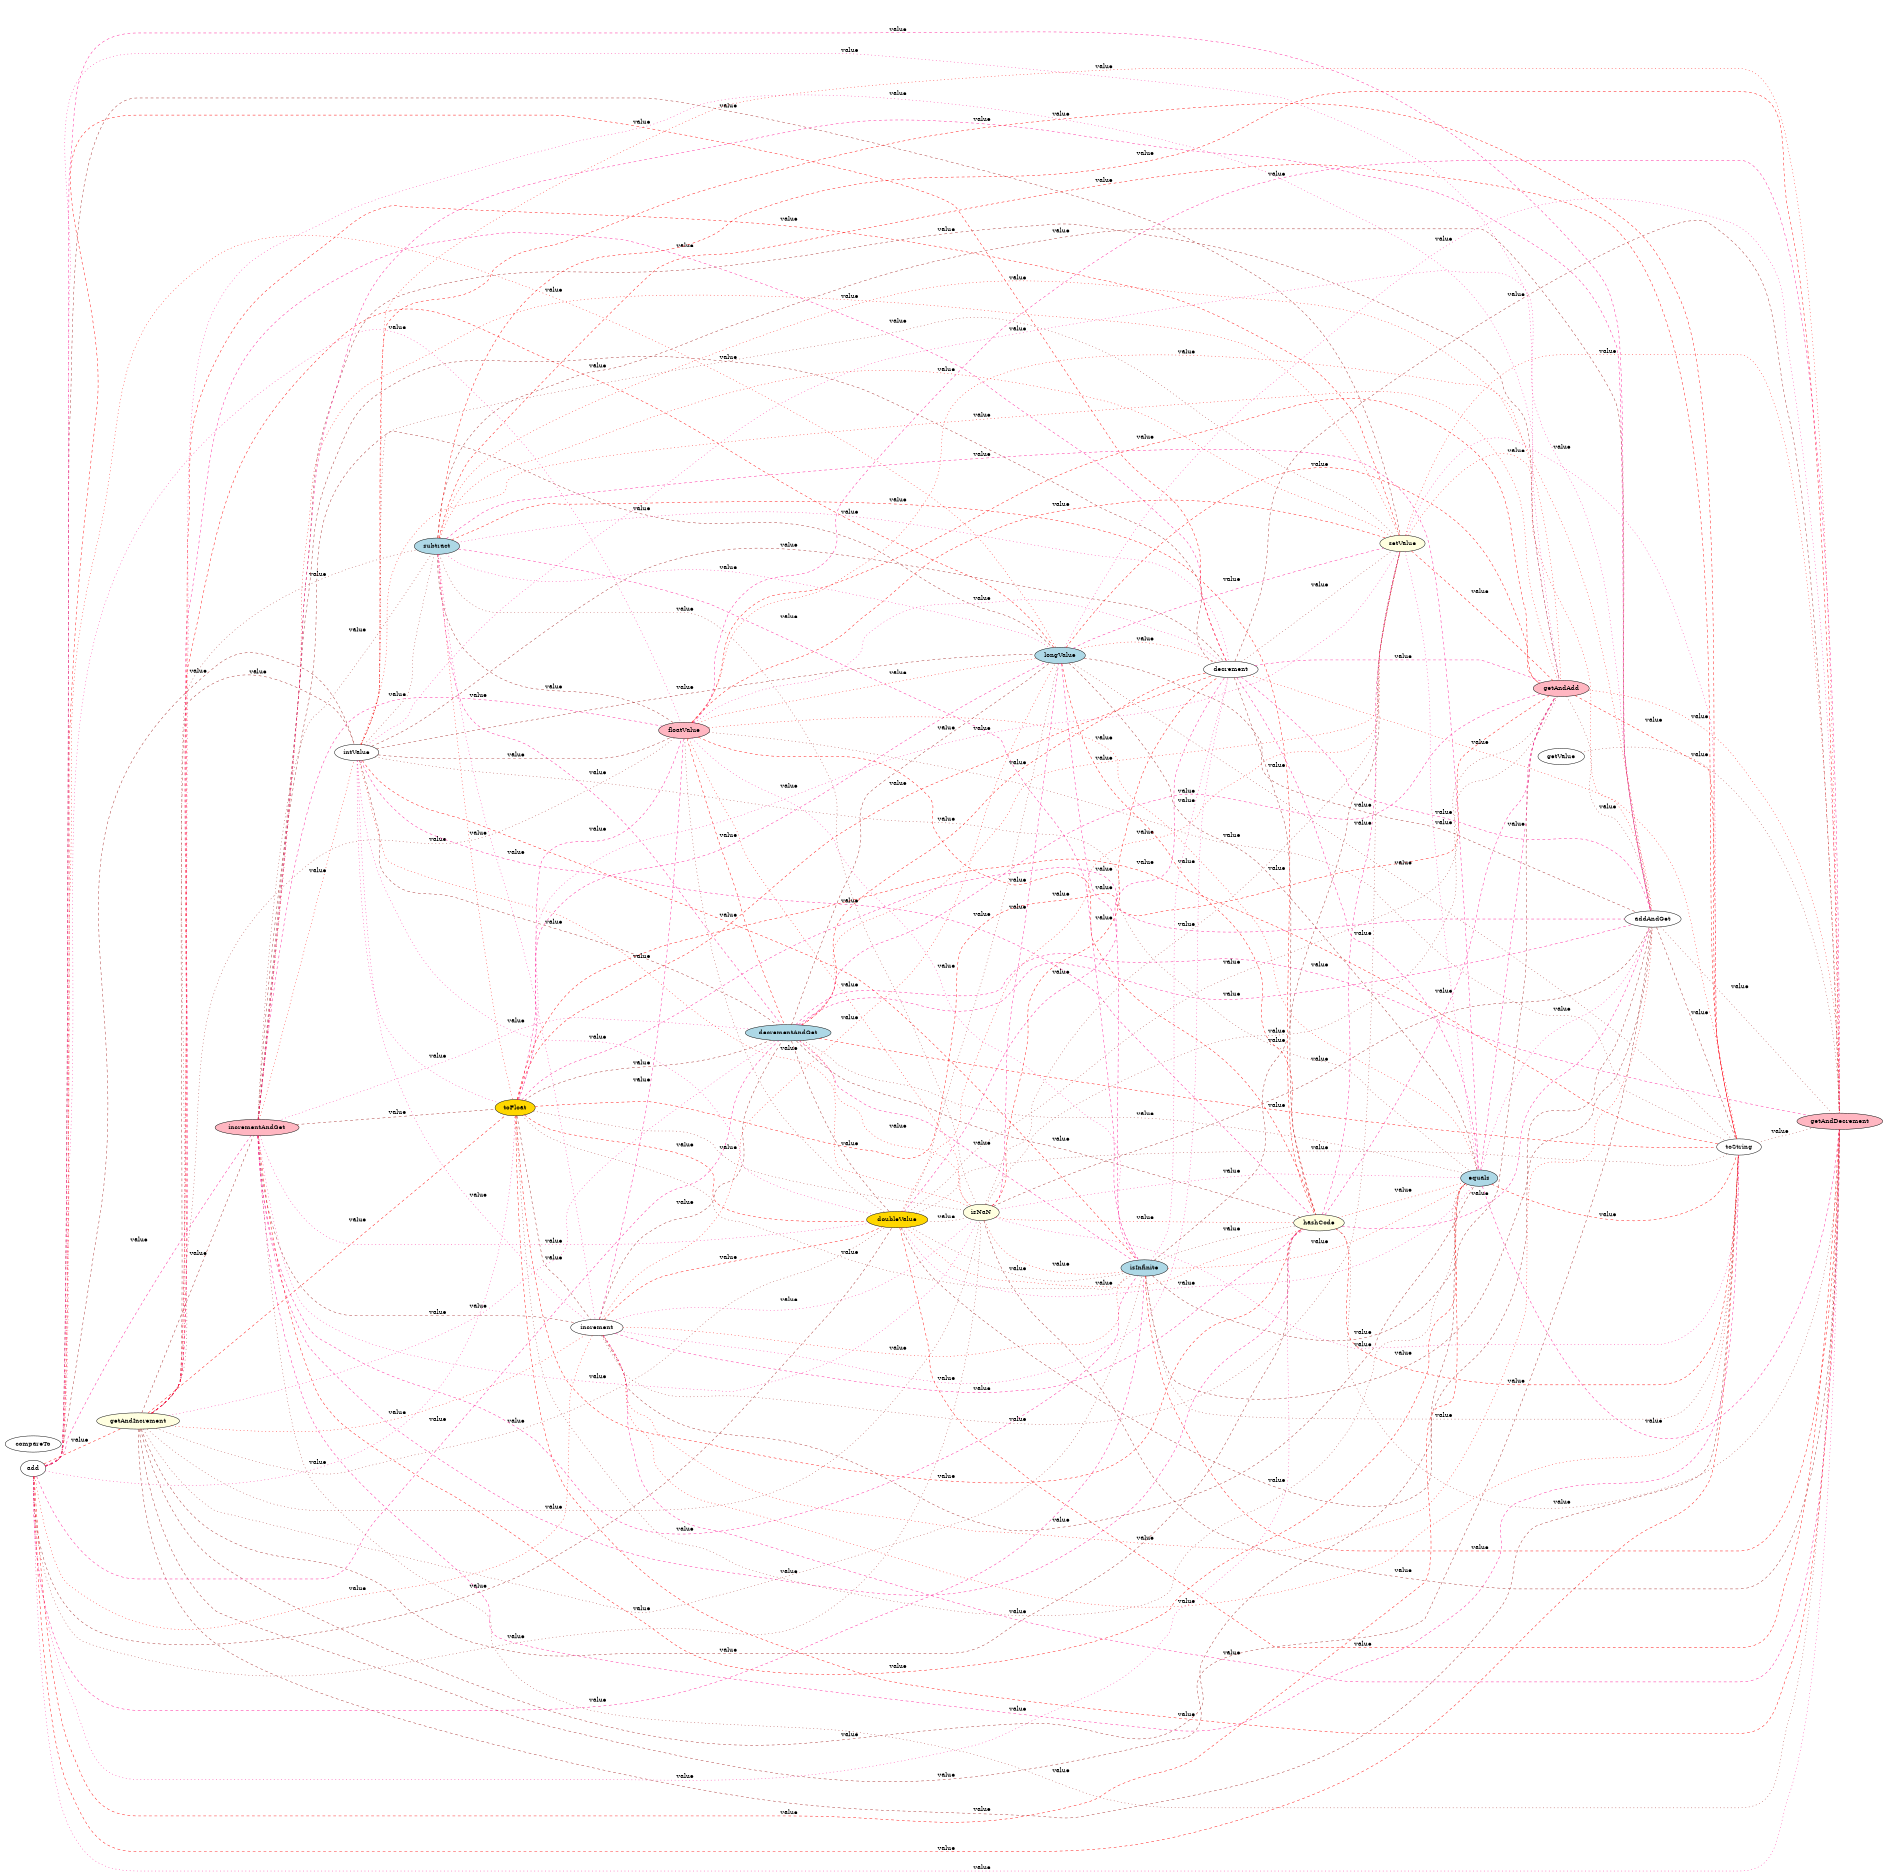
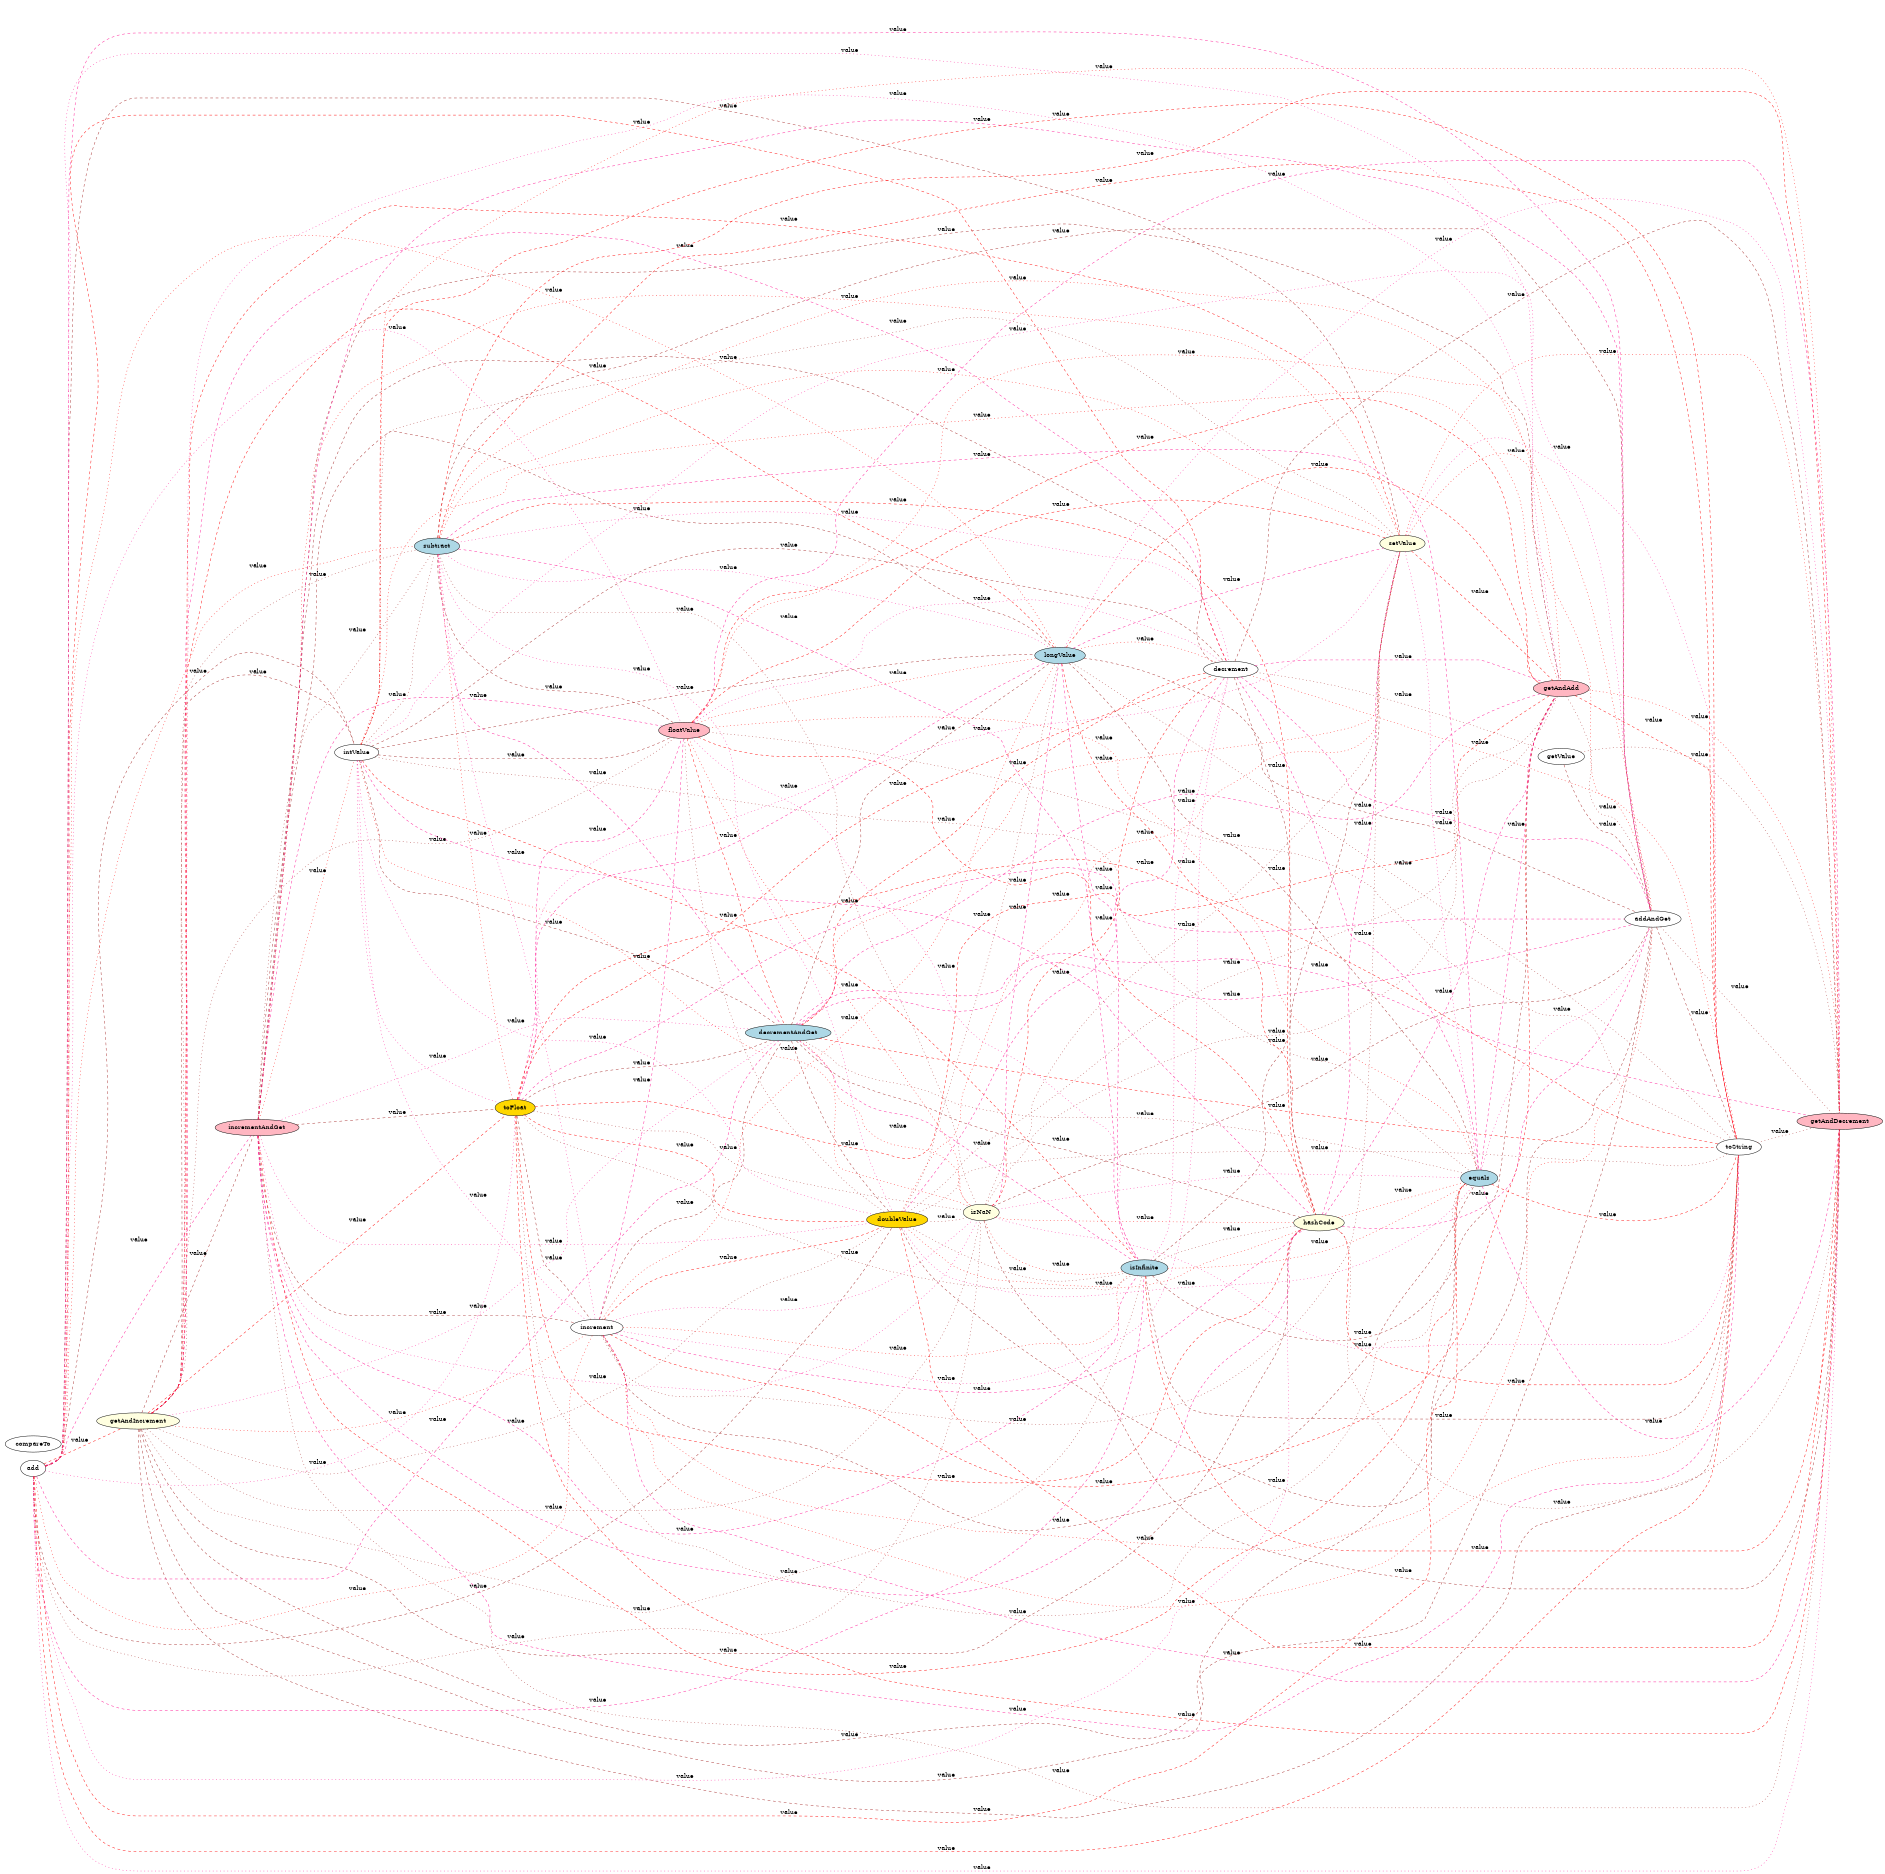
edge "setValue" -- "decrement": now "getValue" -- "decrement"
edge "subtract" -- "doubleValue": added, label "value"
edge "subtract" -- "add": added, label "value"
edge "addAndGet" -- "isInfinite": now "addAndGet" -- "getValue"
edge "toString" -- "isInfinite": style dotted -> dashed
edge "getAndAdd" -- "increment": added, label "value"
